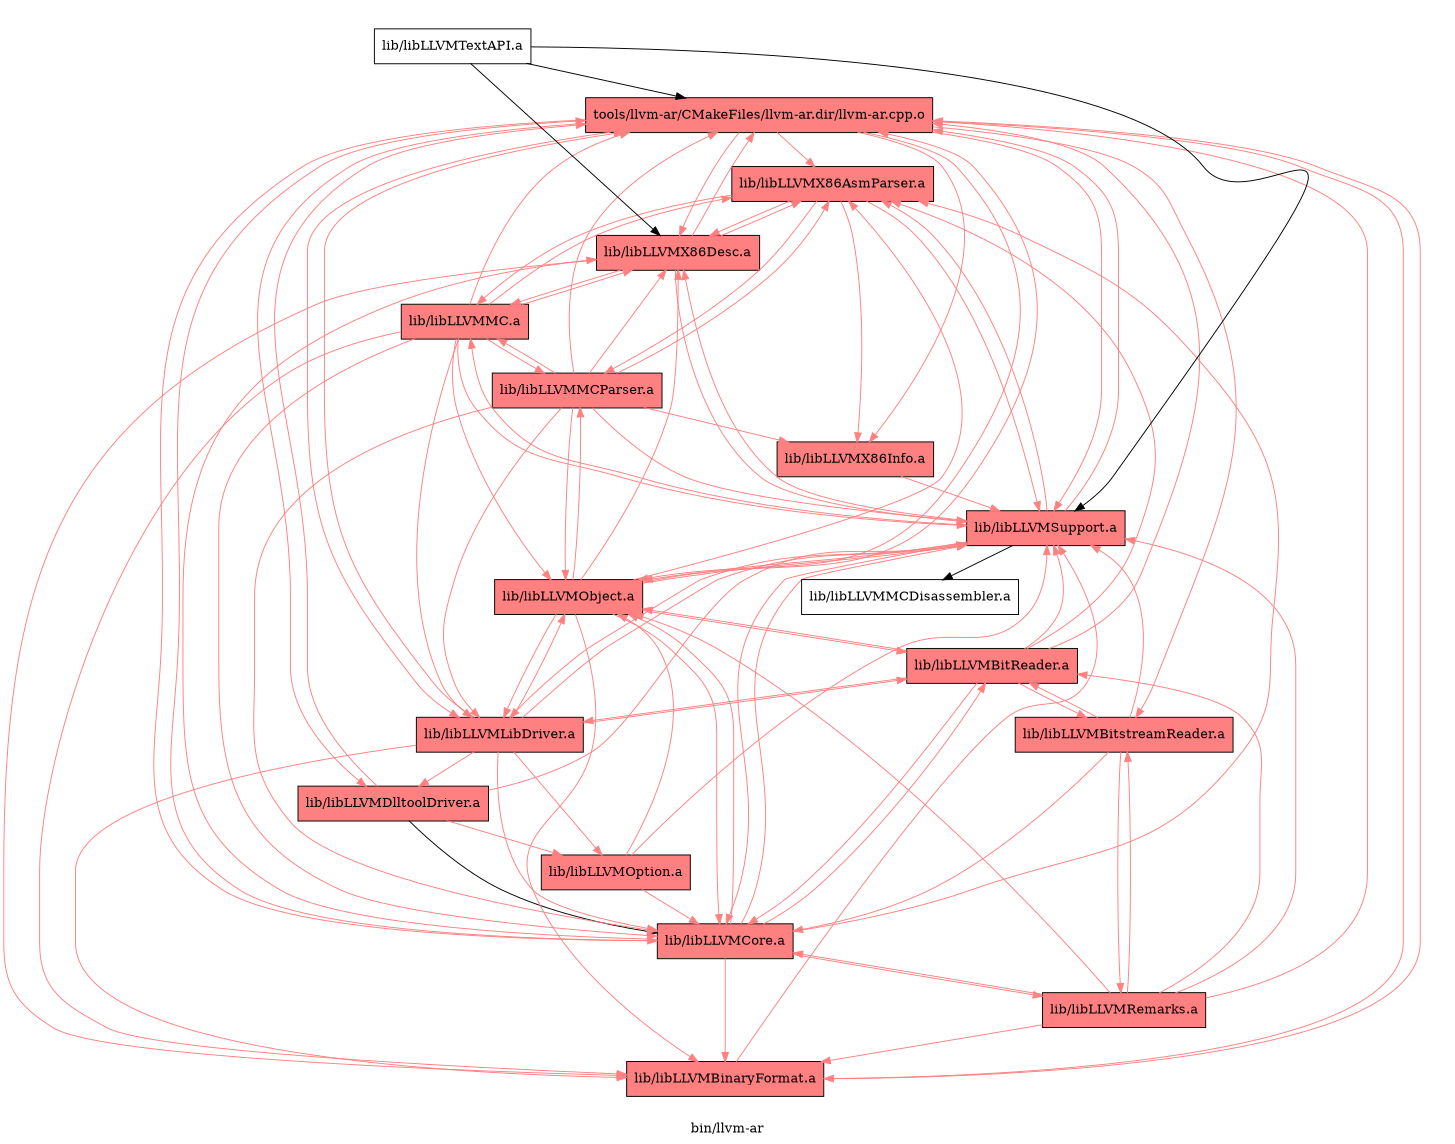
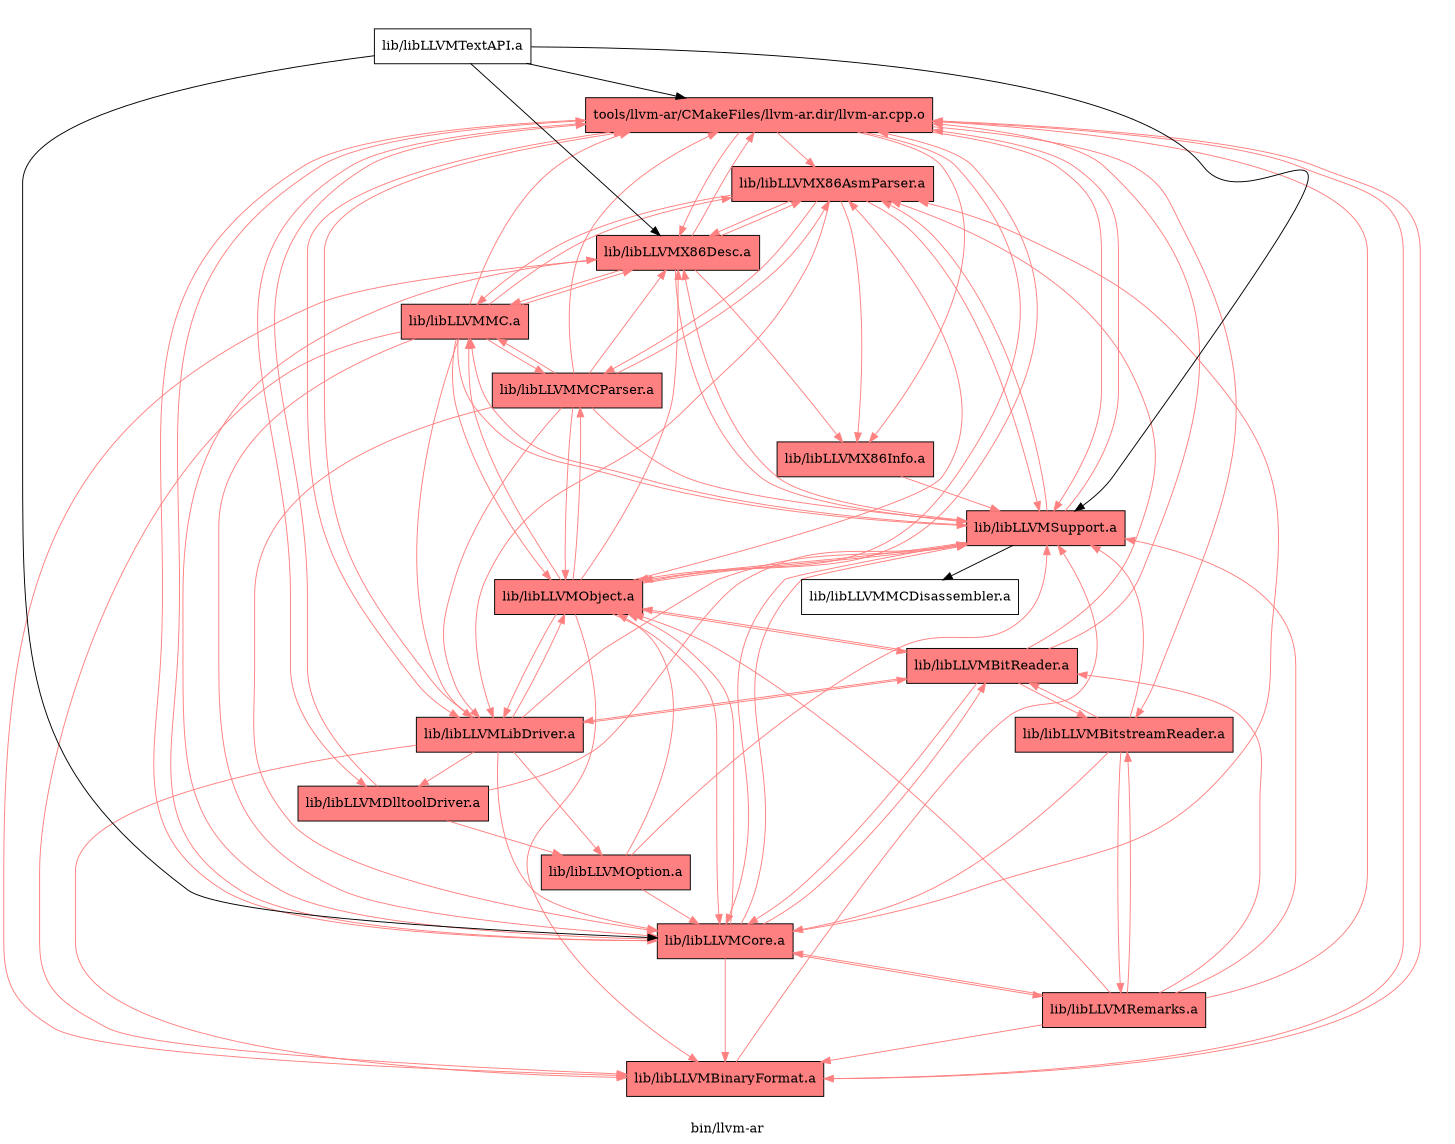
edge "lib/libLLVMMCParser.a" -> "lib/libLLVMX86Info.a": now "lib/libLLVMX86Desc.a" -> "lib/libLLVMX86Info.a"
edge "lib/libLLVMObject.a" -> "lib/libLLVMMC.a": added
edge "lib/libLLVMSupport.a" -> "lib/libLLVMLibDriver.a": now "lib/libLLVMX86AsmParser.a" -> "lib/libLLVMLibDriver.a"
edge "lib/libLLVMBitReader.a" -> "lib/libLLVMSupport.a": removed
edge "lib/libLLVMDlltoolDriver.a" -> "lib/libLLVMCore.a": now "lib/libLLVMTextAPI.a" -> "lib/libLLVMCore.a"
